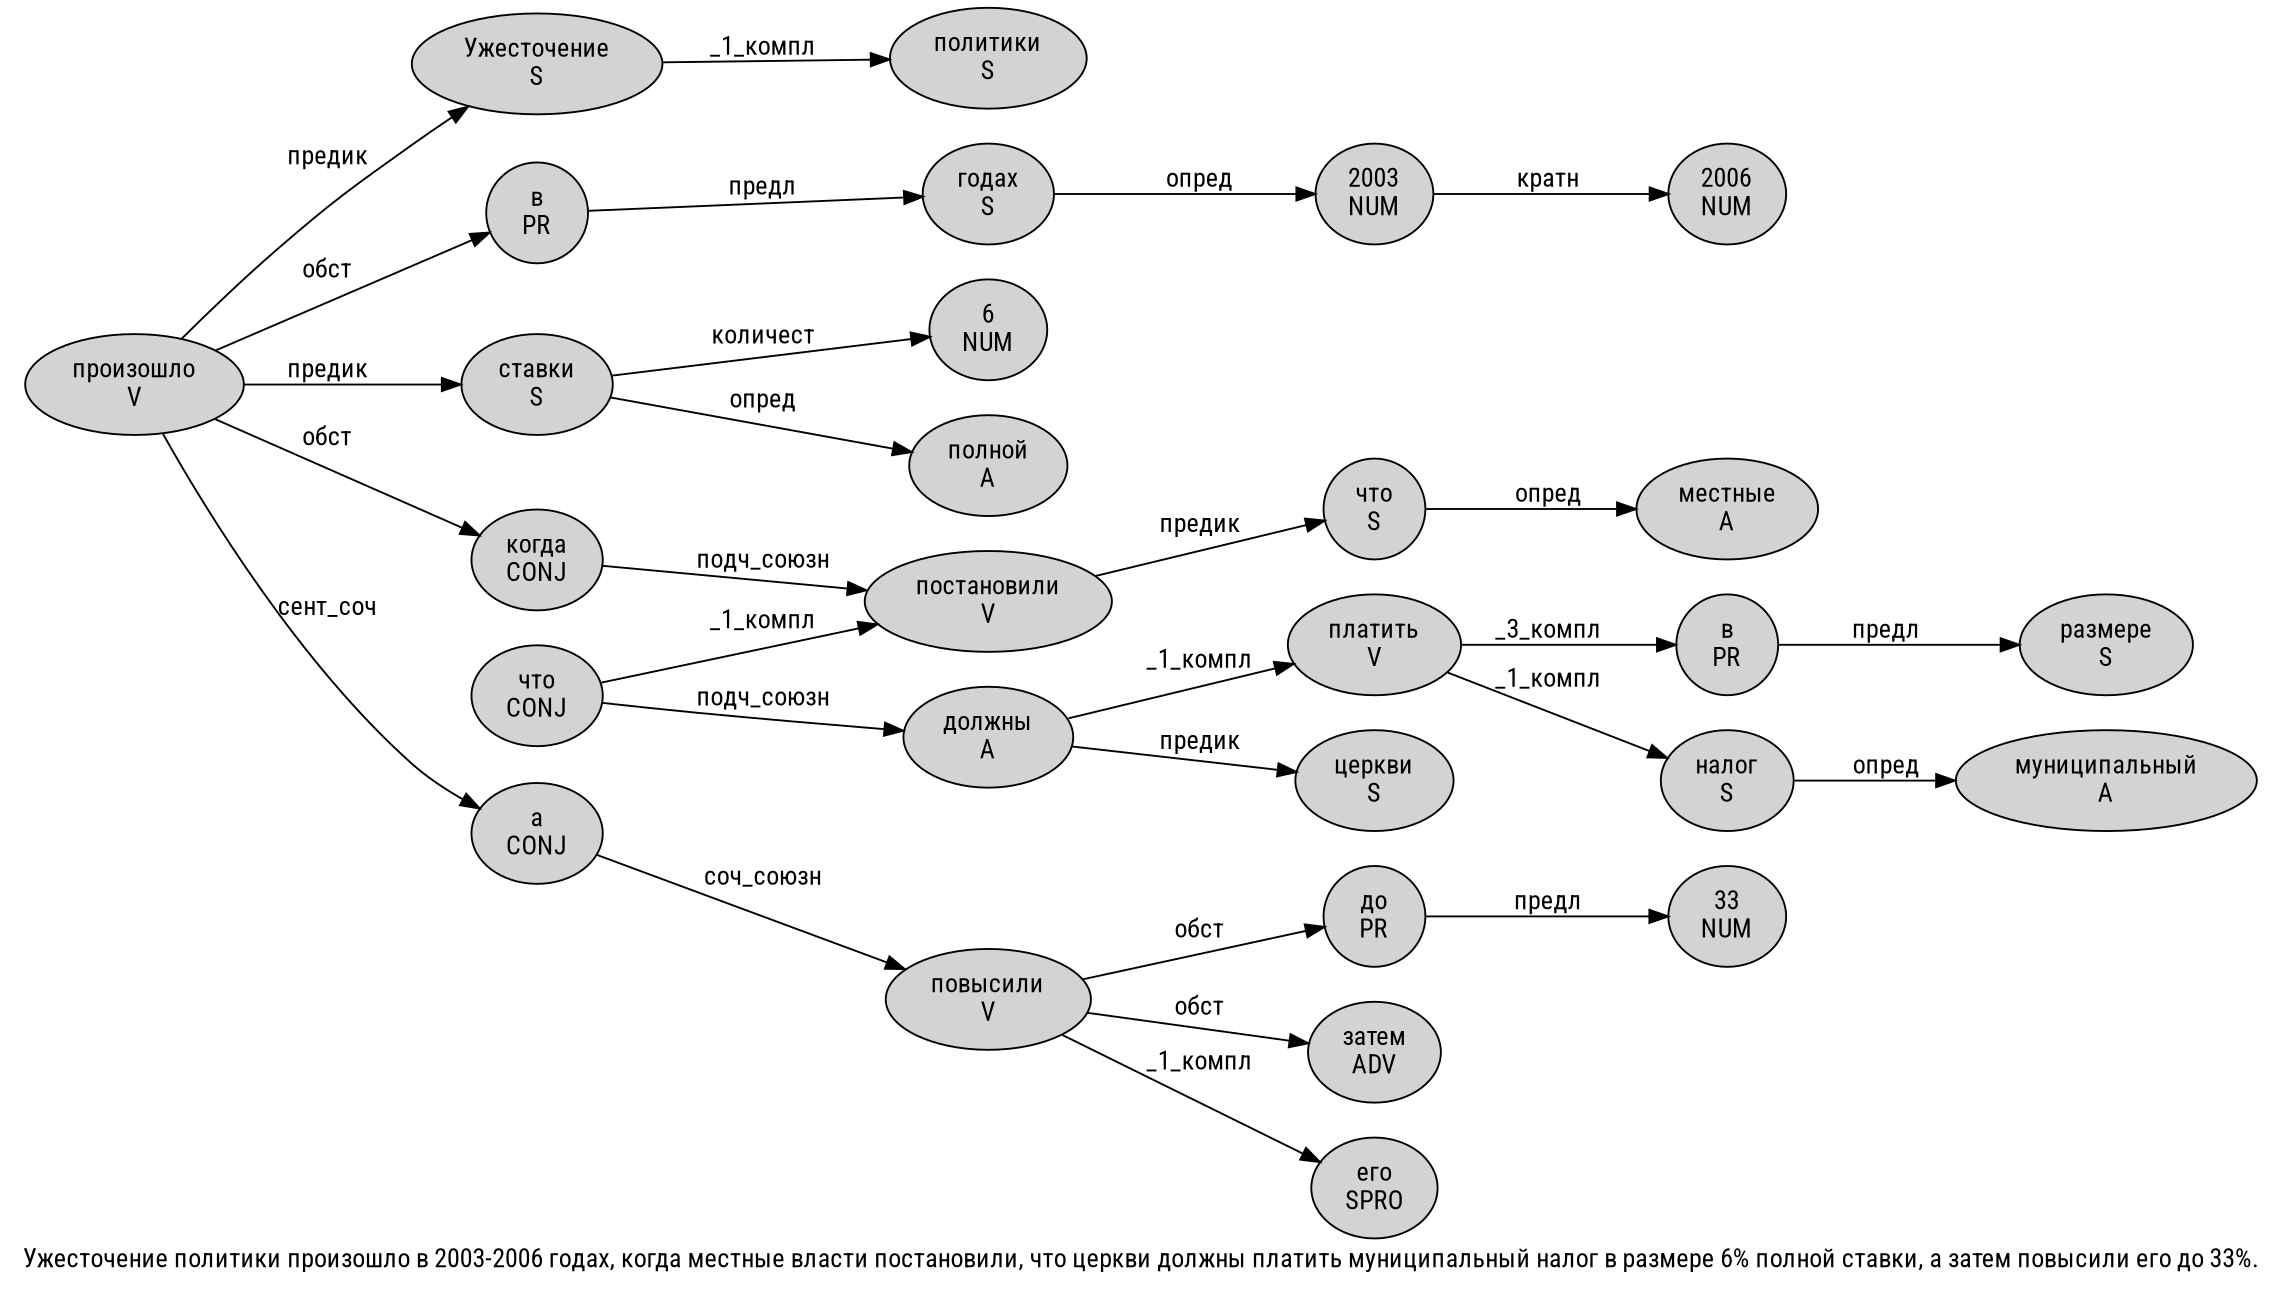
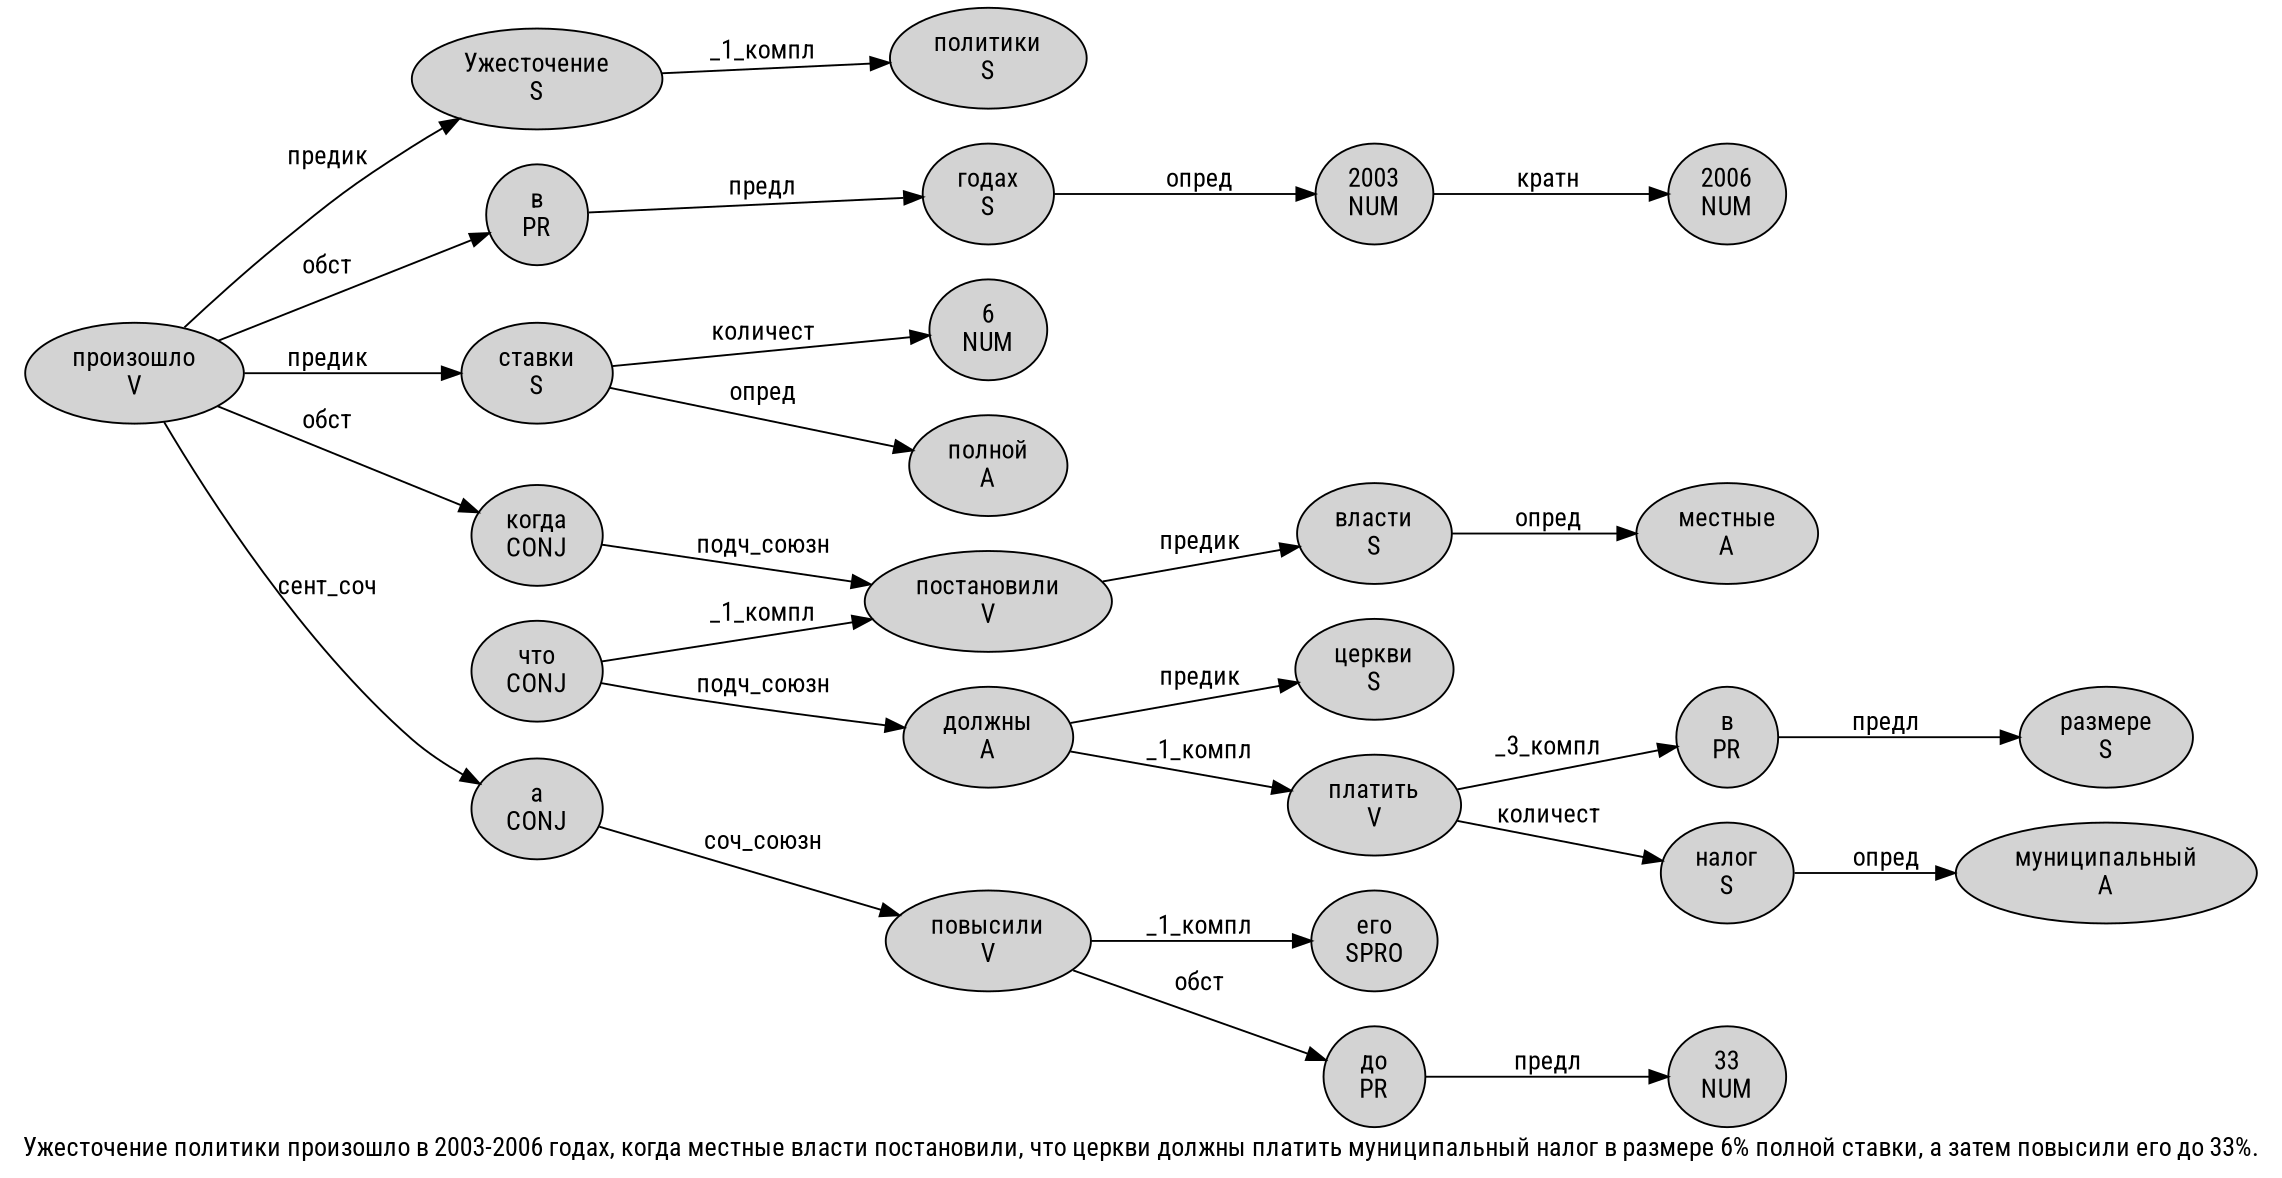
node "что S": label "что S" -> "власти S"
edge "платить V" -> "налог S": label "_1_компл" -> "количест"
node "затем ADV": removed
